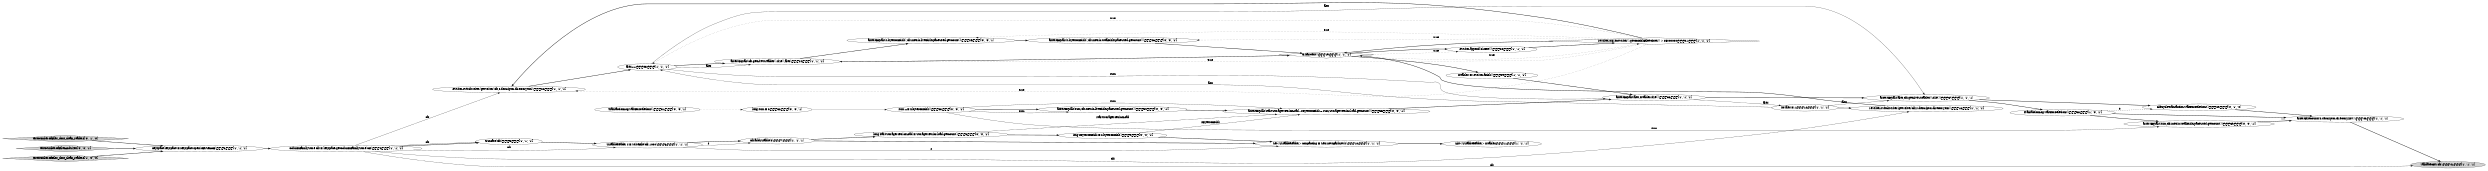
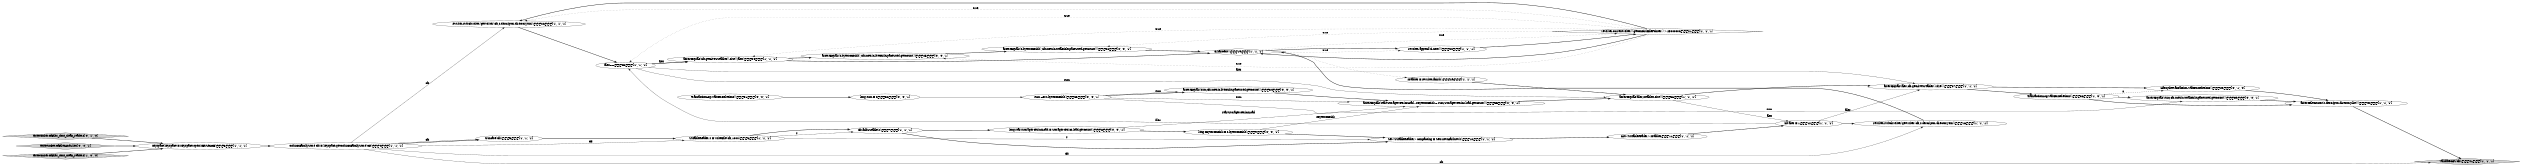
edge "ci.hasNext()@@@19@@@['1', '1', '1']" -> "sstables = rewriter.finish()@@@29@@@['1', '1', '1']": style bold -> dotted
edge "TransactionLog.waitForDeletions()@@@31@@@['0', '0', '1']" -> "long sum = 0@@@32@@@['0', '0', '1']": style dotted -> bold
edge "List<SSTableReader> sstables@@@11@@@['1', '1', '1']" -> "int files = 1@@@12@@@['1', '1', '1']": added
node "validateCFS(cfs)@@@41@@@['1', '1', '1']": shape ellipse -> diamond
